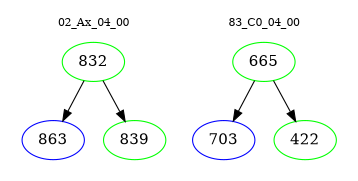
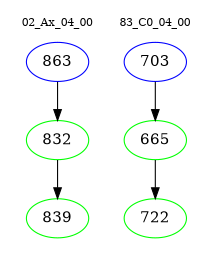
edge "832" -> "863": reversed
edge "665" -> "703": reversed
node "422": label "422" -> "722"
